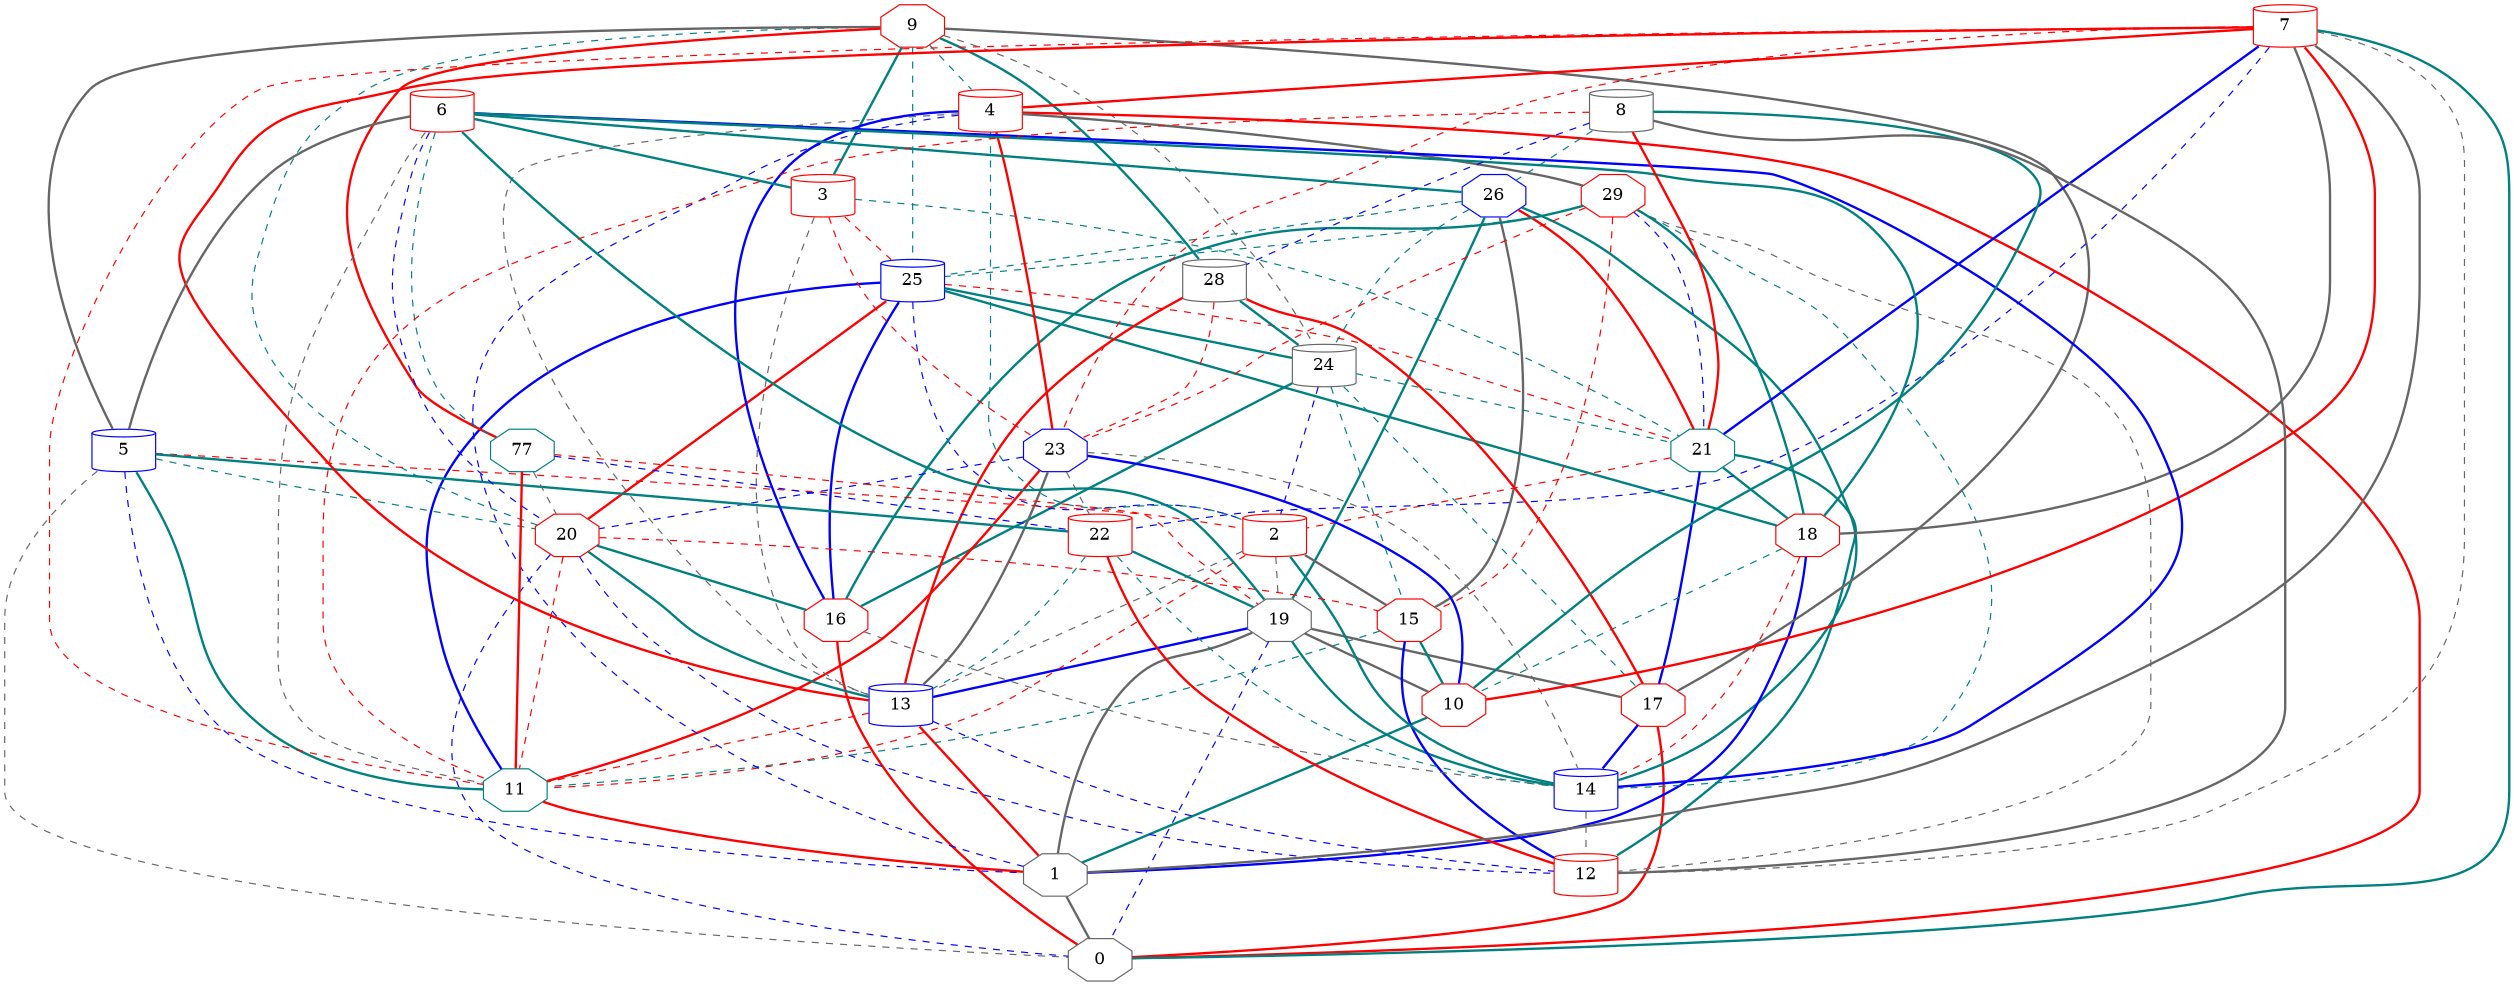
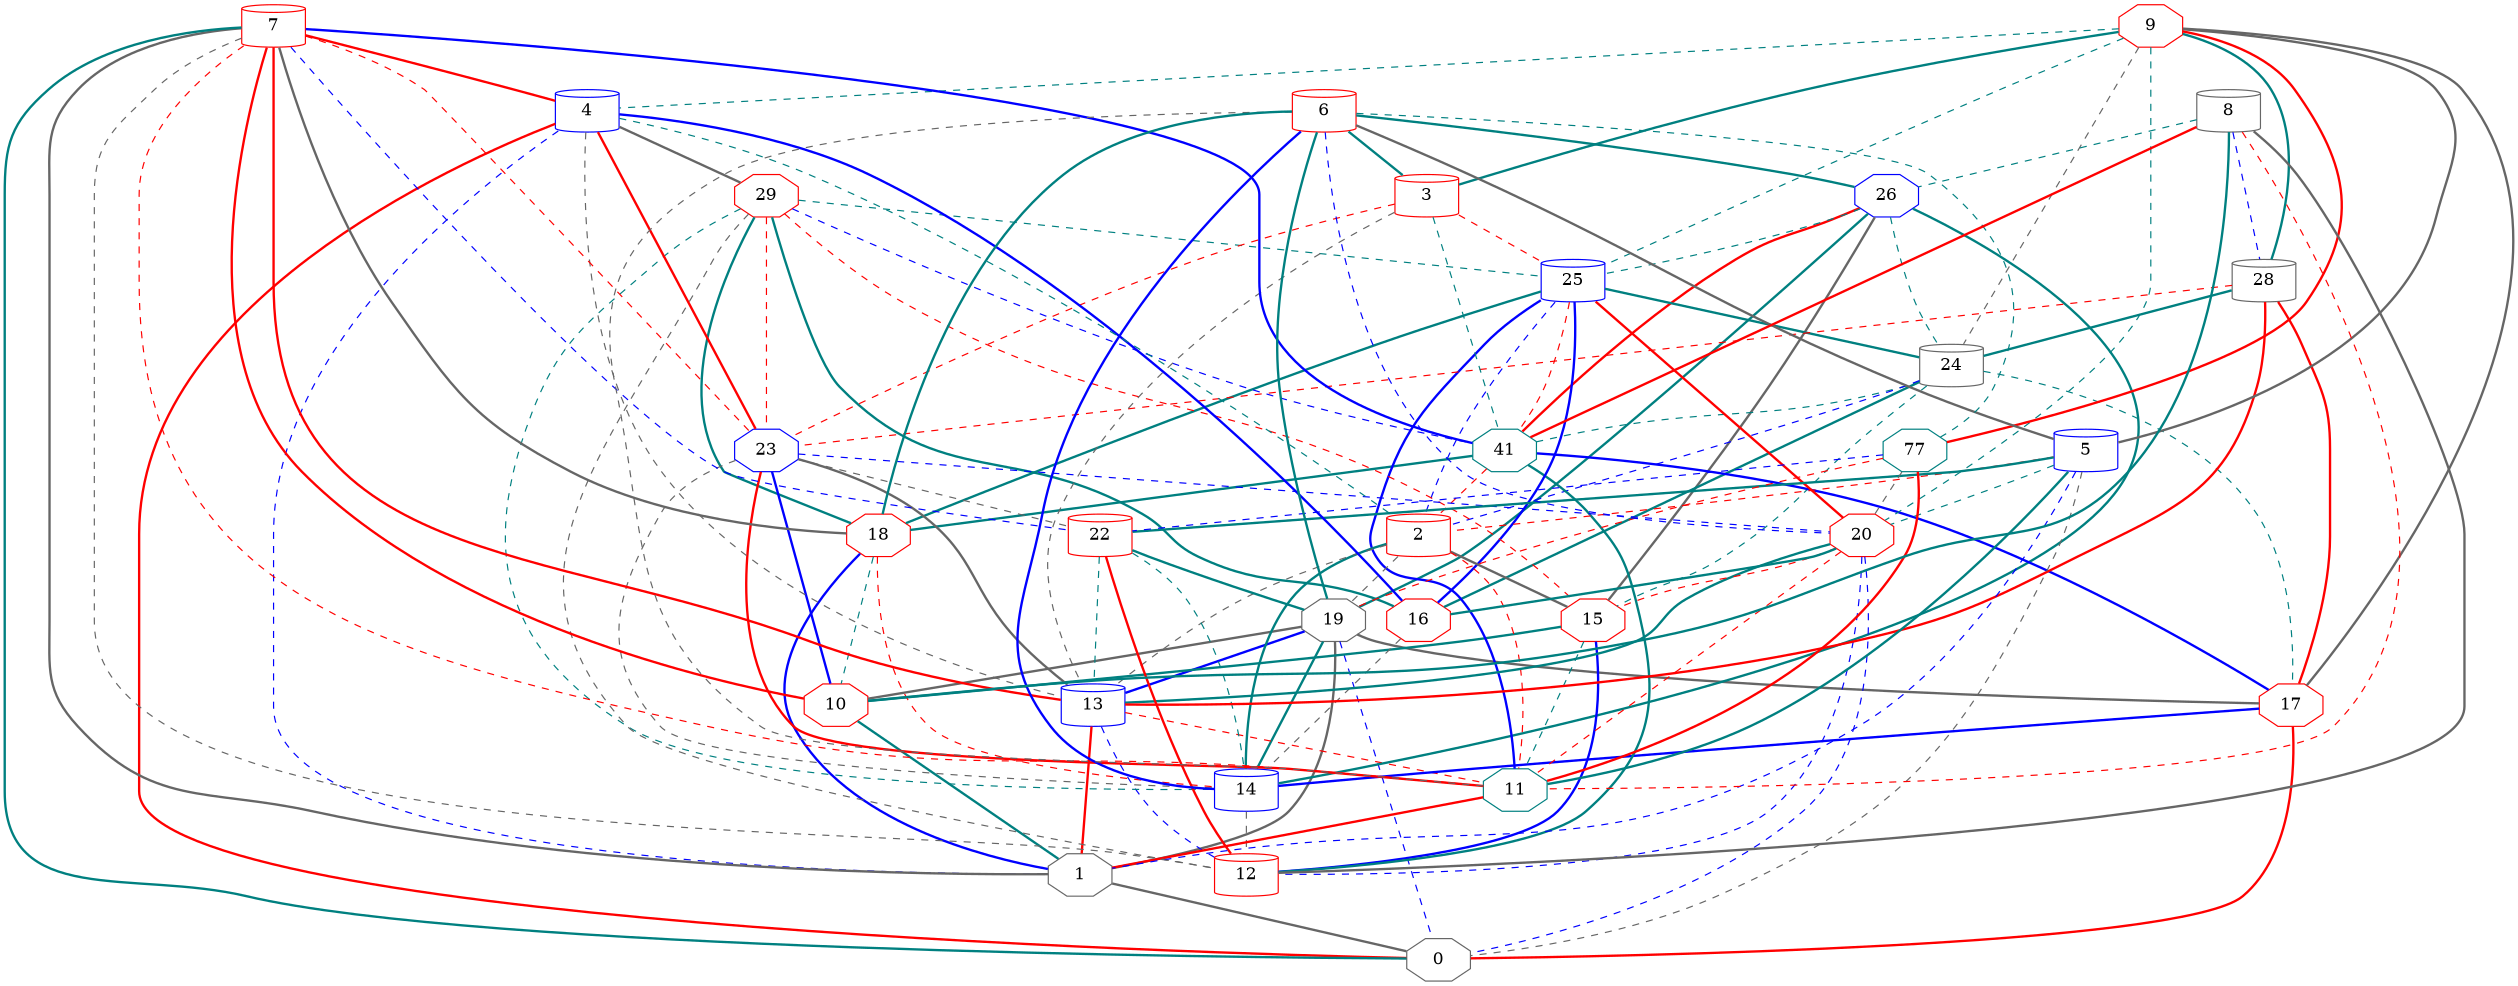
node "4": color red -> blue
node "21": label "21" -> "41"
edge "16" -- "0": removed
